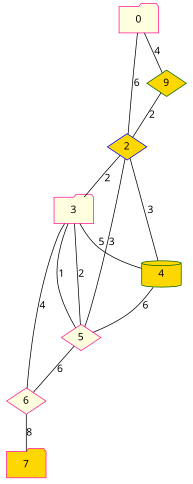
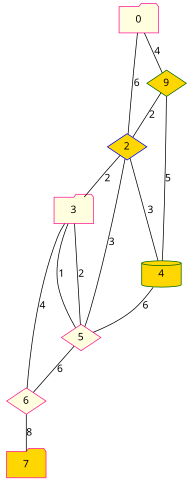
edge "3" -- "4": now "9" -- "4"
